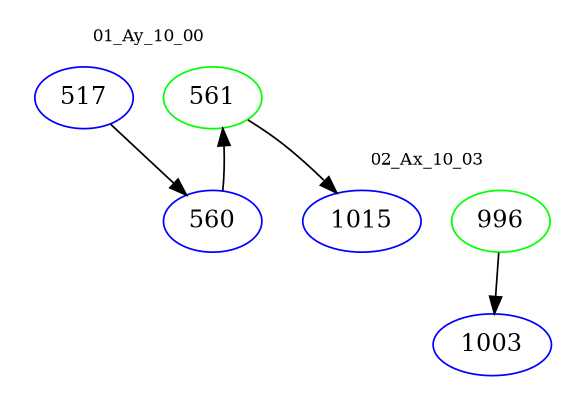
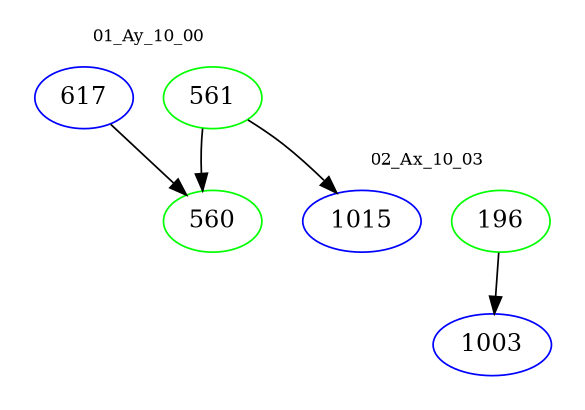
node "517": label "517" -> "617"
edge "560" -> "561": reversed
node "560": color blue -> green
node "996": label "996" -> "196"
